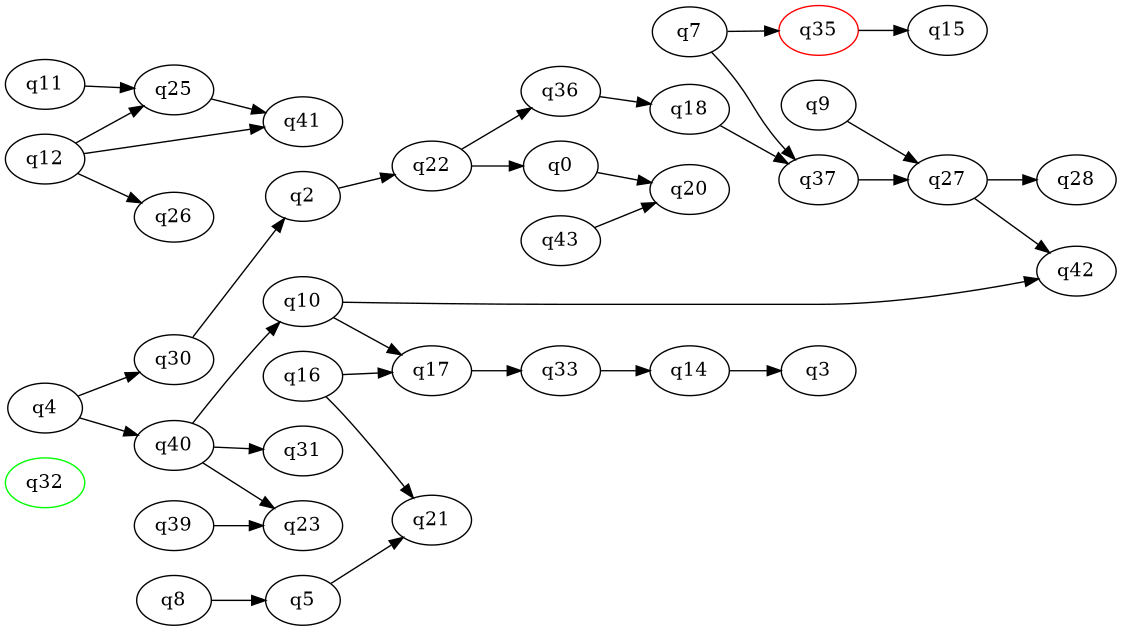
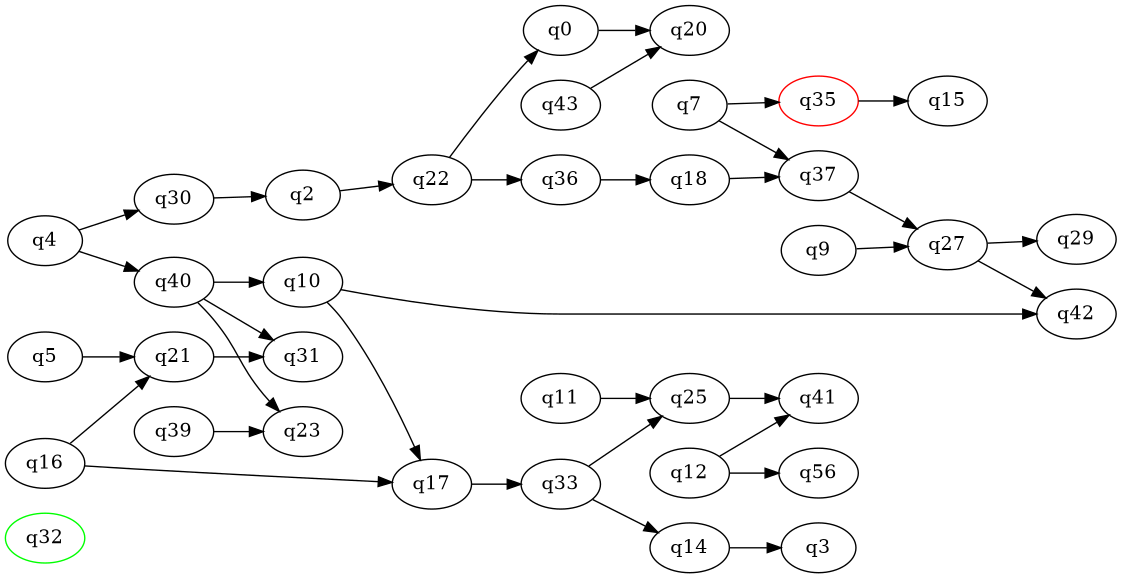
edge "q12" -> "q25": now "q33" -> "q25"
node "q28": label "q28" -> "q29"
node "q26": label "q26" -> "q56"
edge "q21" -> "q31": added
node "q8": removed
